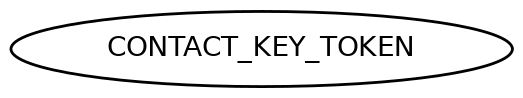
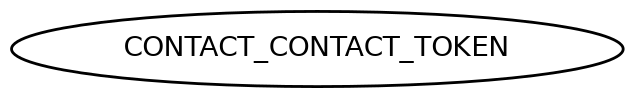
node "CONTACT_KEY_TOKEN": label "CONTACT_KEY_TOKEN" -> "CONTACT_CONTACT_TOKEN"
